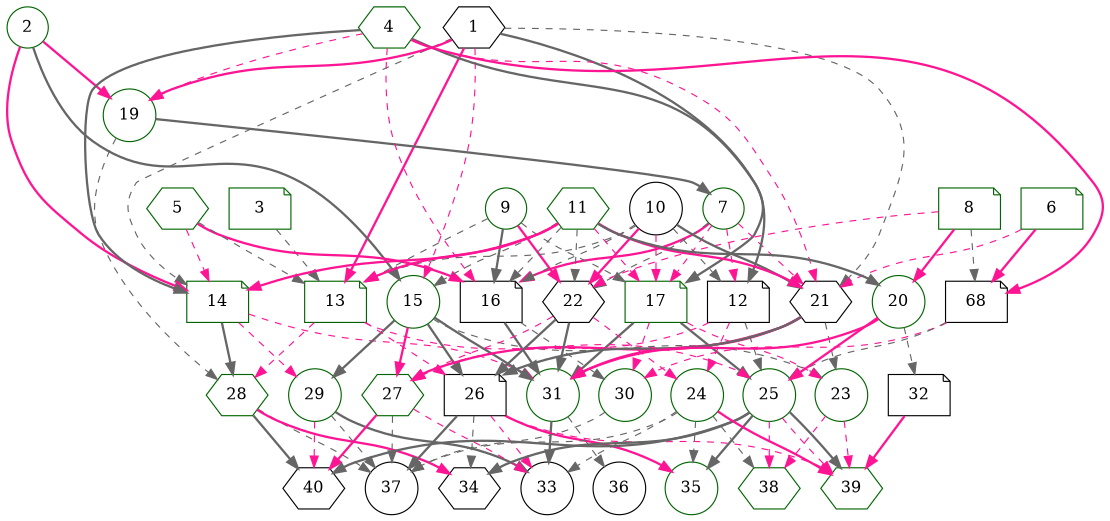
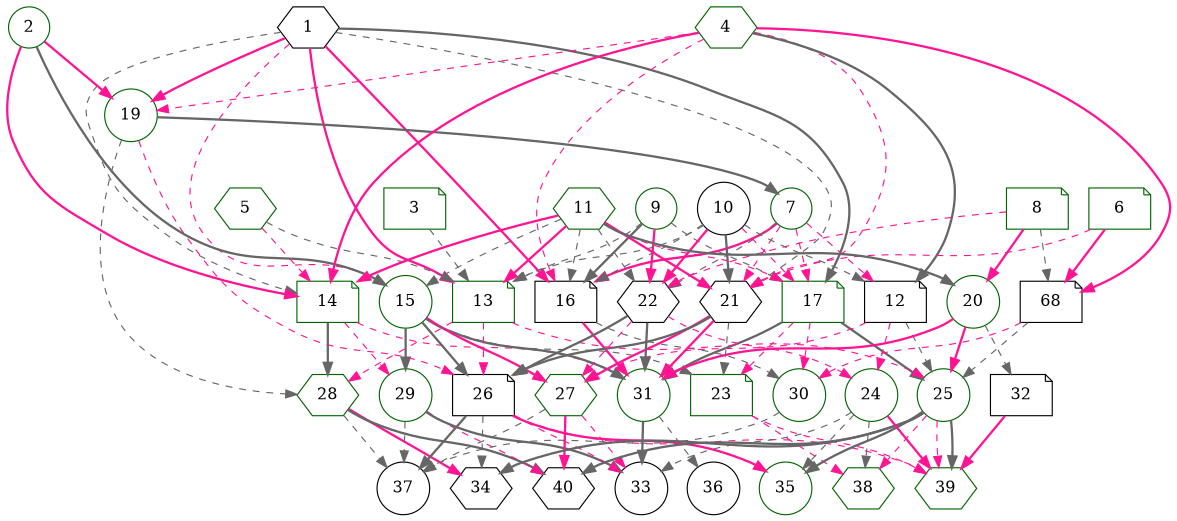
edge "4" -> "14": color gray40 -> deeppink
edge "5" -> "16": now "1" -> "16"
edge "19" -> "26": added
edge "16" -> "31": color gray40 -> deeppink
node "23": shape circle -> note
edge "24" -> "37": removed
